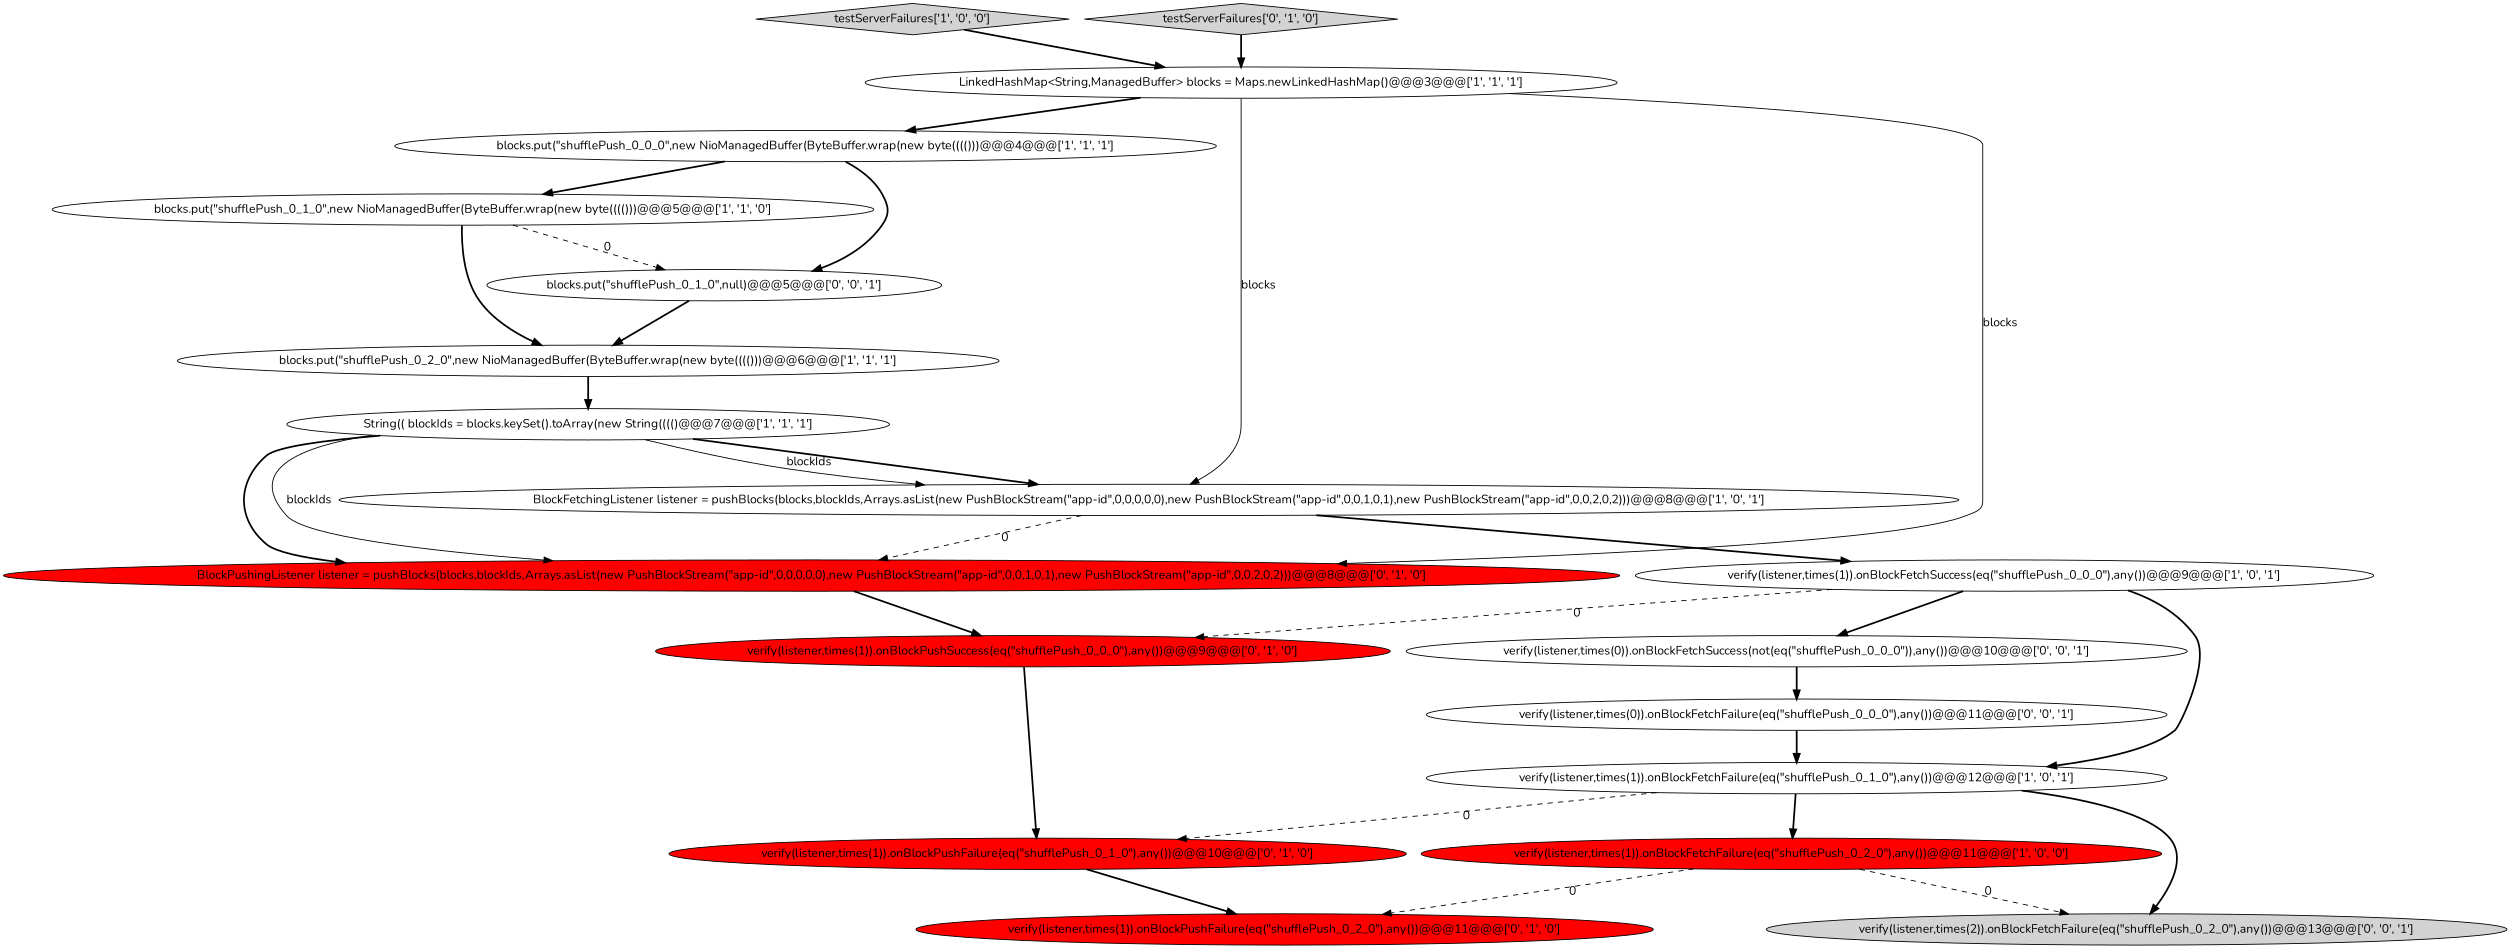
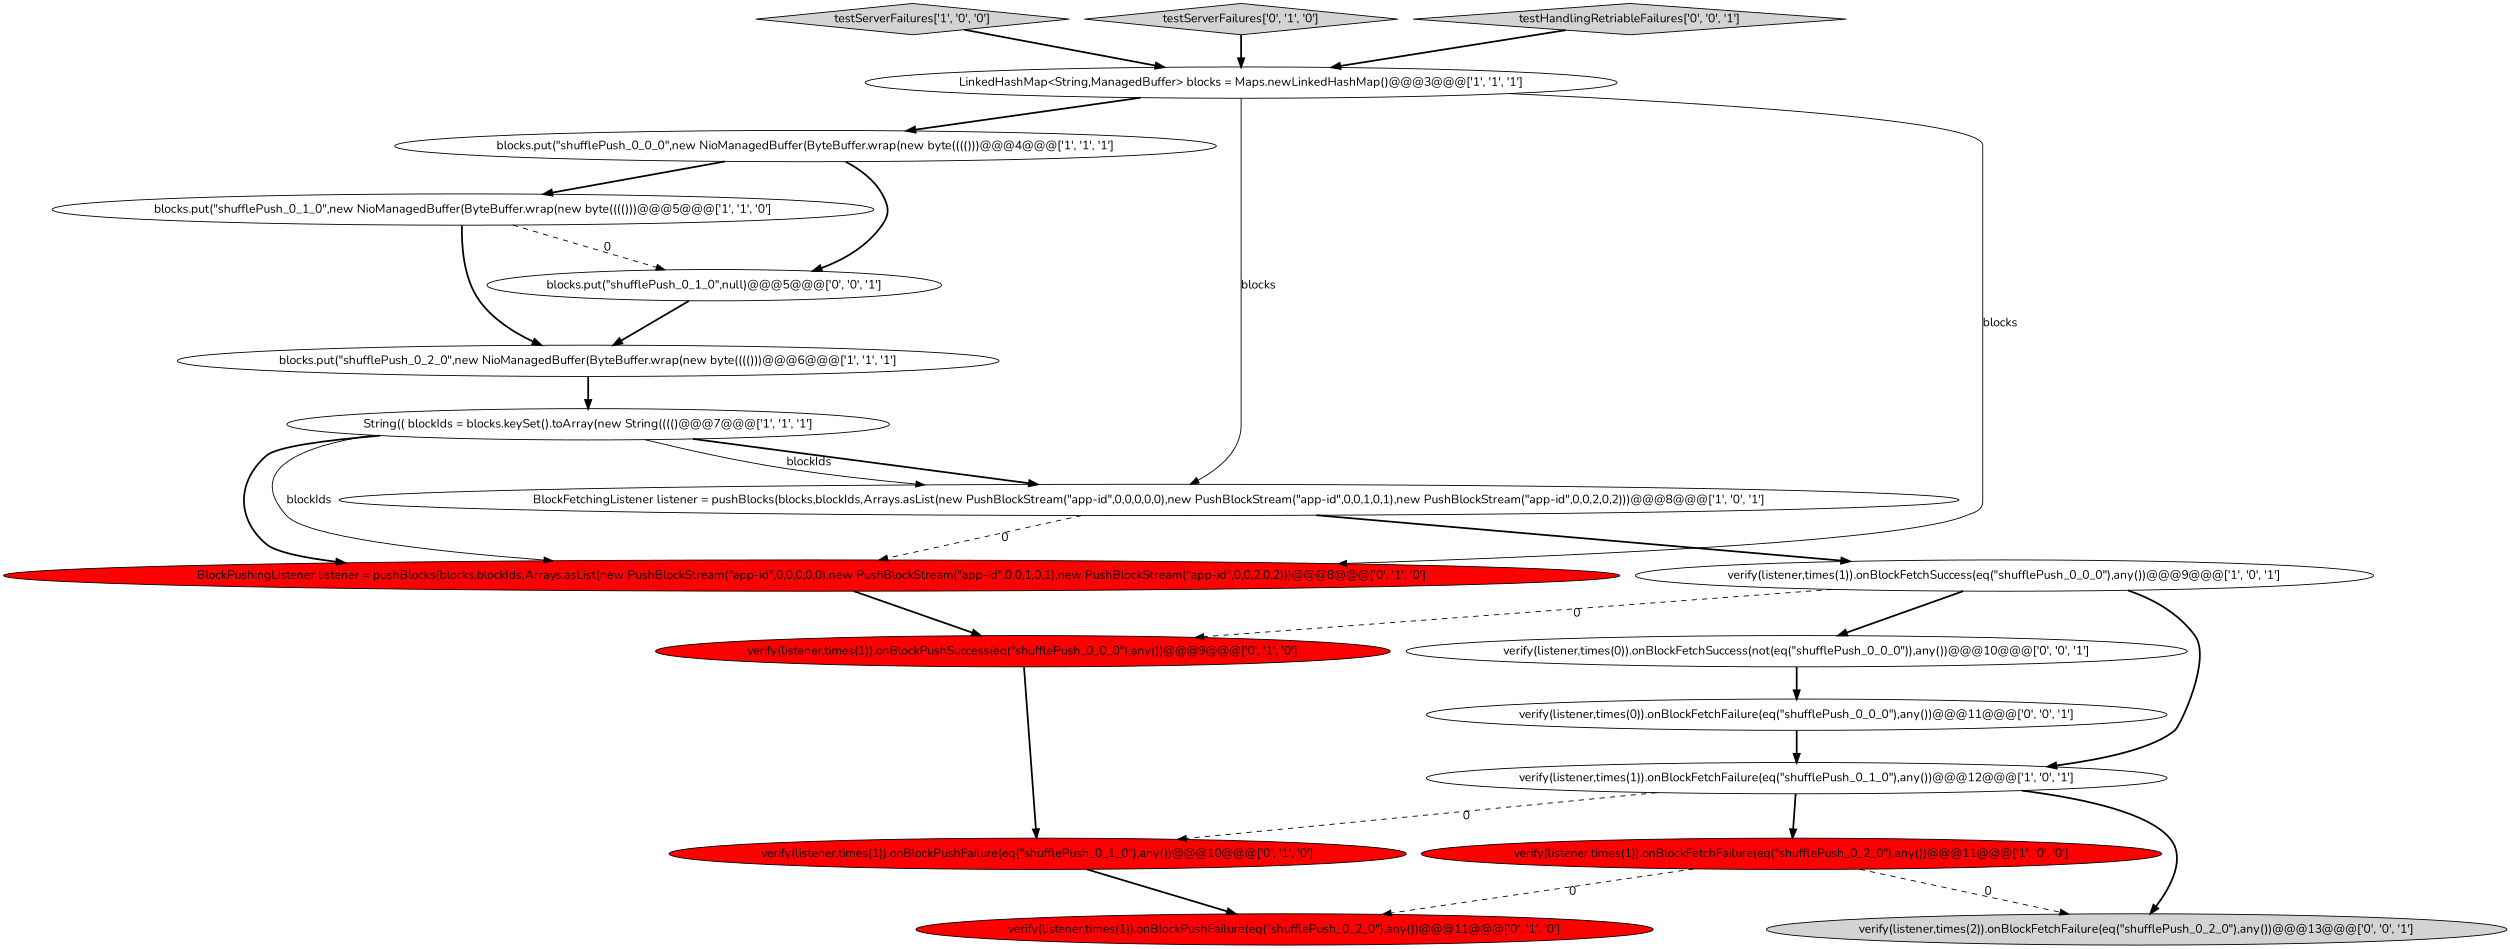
node "testHandlingRetriableFailures['0', '0', '1']": added
